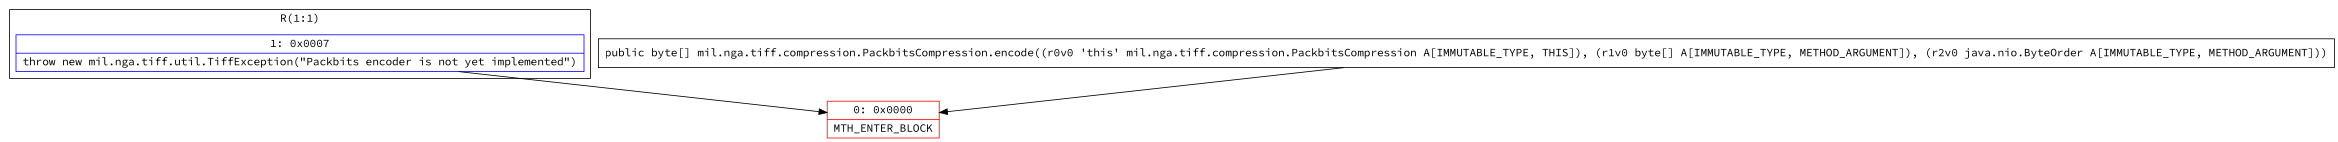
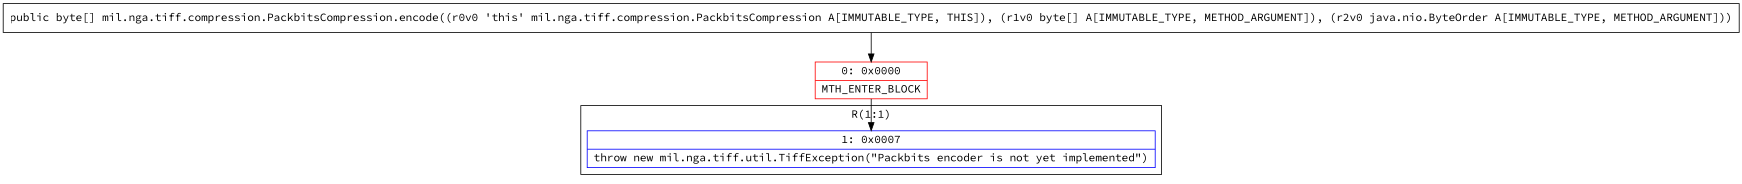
edge "1: 0x0007" -> "0: 0x0000": reversed
